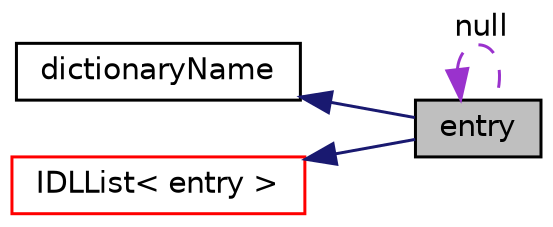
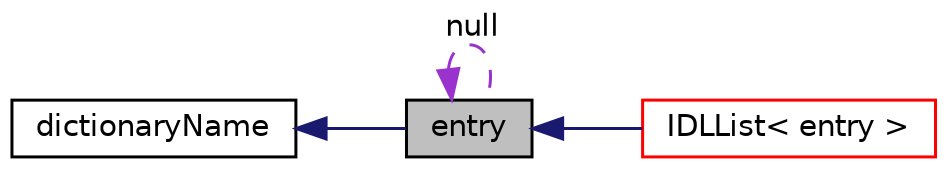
edge "entry" -> "IDLList< entry >": reversed
